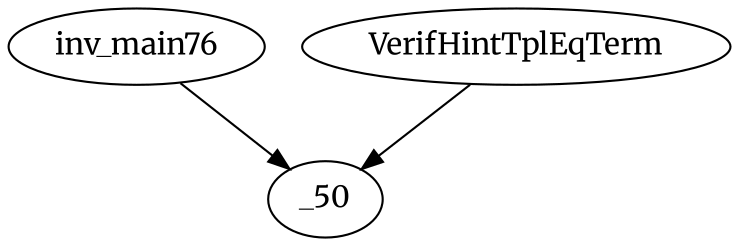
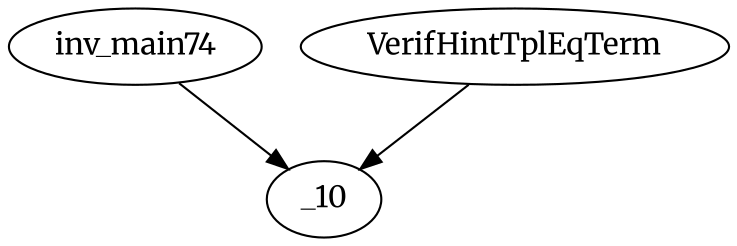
node "inv_main76": label "inv_main76" -> "inv_main74"
node "_50": label "_50" -> "_10"
